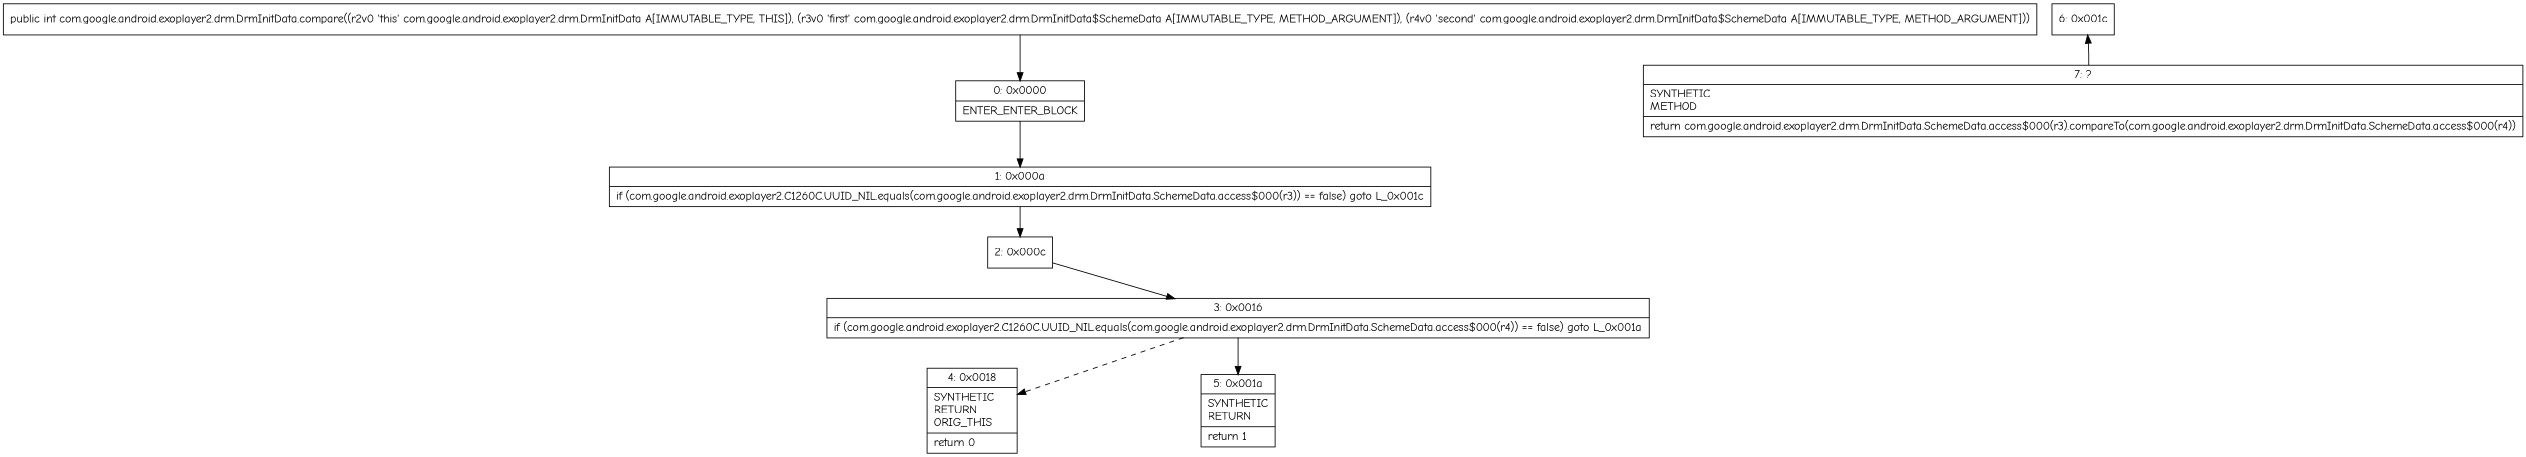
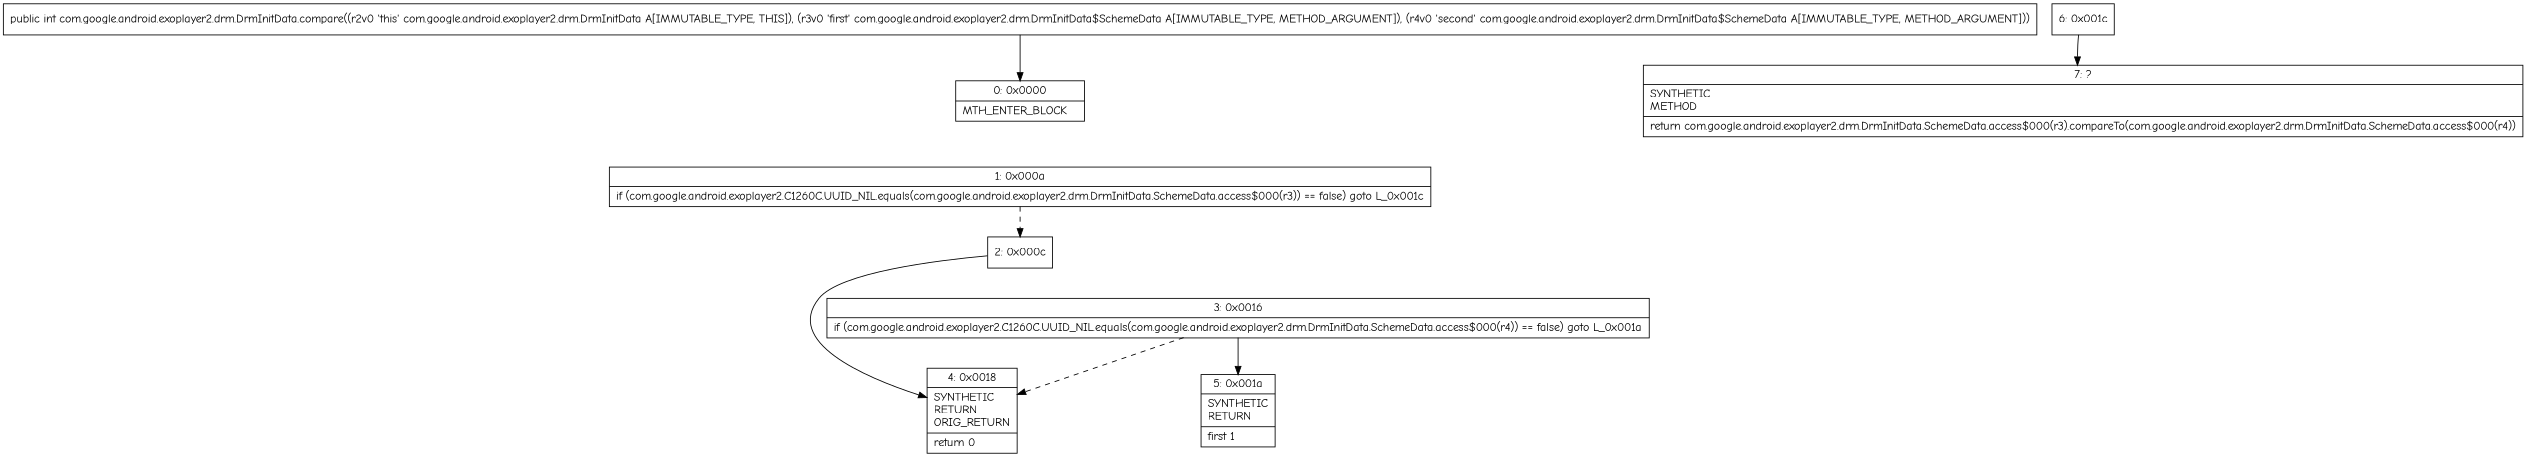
edge "7: ?" -> "6: 0x001c": reversed
node "0: 0x0000": text "ENTER_ENTER_BLOCK" -> "MTH_ENTER_BLOCK"
edge "0: 0x0000" -> "1: 0x000a": removed
edge "1: 0x000a" -> "2: 0x000c": style solid -> dashed
edge "2: 0x000c" -> "3: 0x0016": now "2: 0x000c" -> "4: 0x0018"
node "4: 0x0018": text "ORIG_THIS" -> "ORIG_RETURN"
node "5: 0x001a": text "return 1" -> "first 1"
